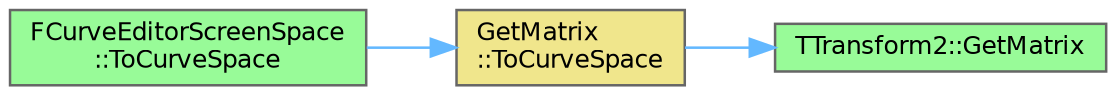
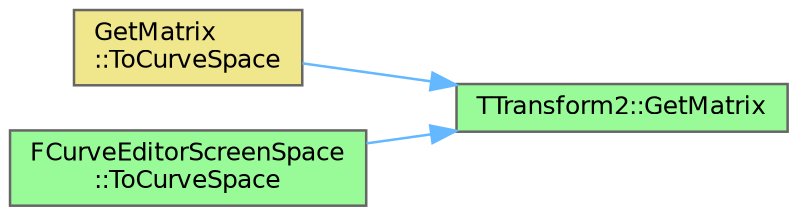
edge "FCurveEditorScreenSpace ::ToCurveSpace" -> "GetMatrix ::ToCurveSpace": now "FCurveEditorScreenSpace ::ToCurveSpace" -> "TTransform2::GetMatrix"
